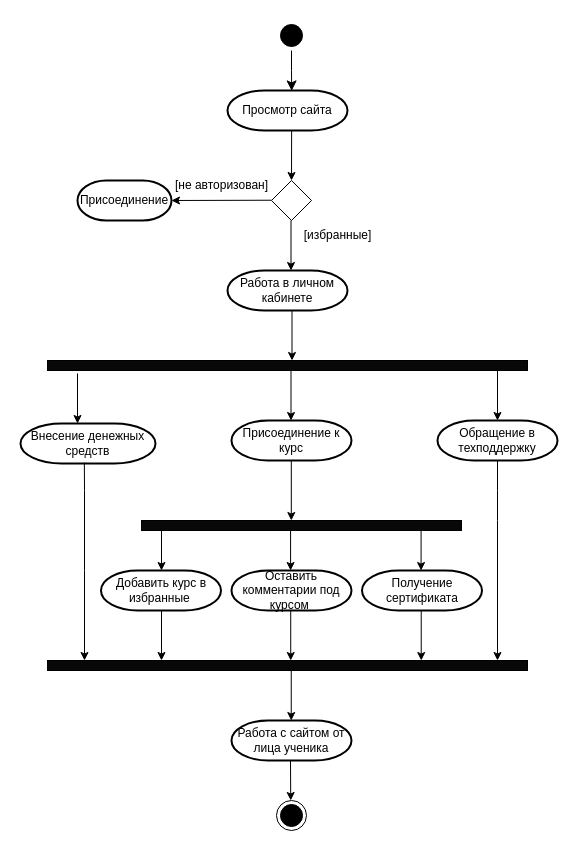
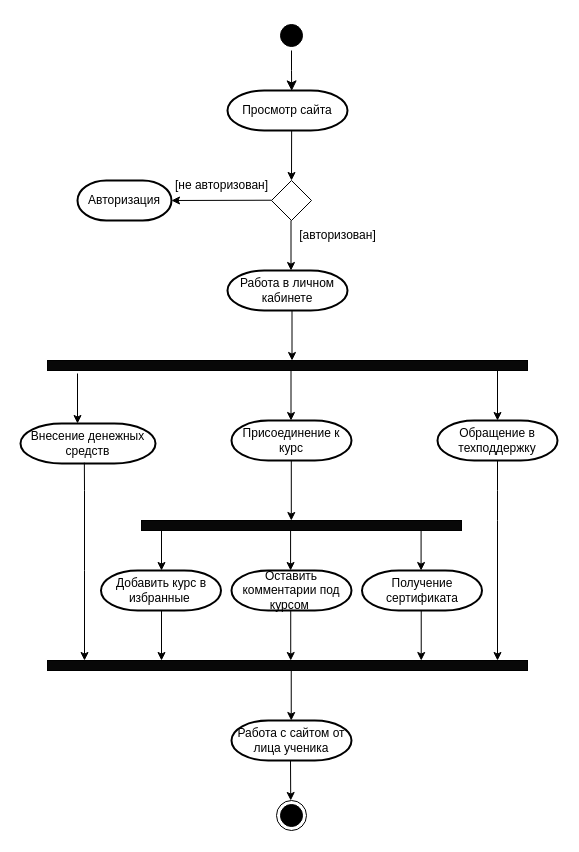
node "Присоединение": label "Присоединение" -> "Авторизация"
node "[избранные]": label "[избранные]" -> "[авторизован]"
